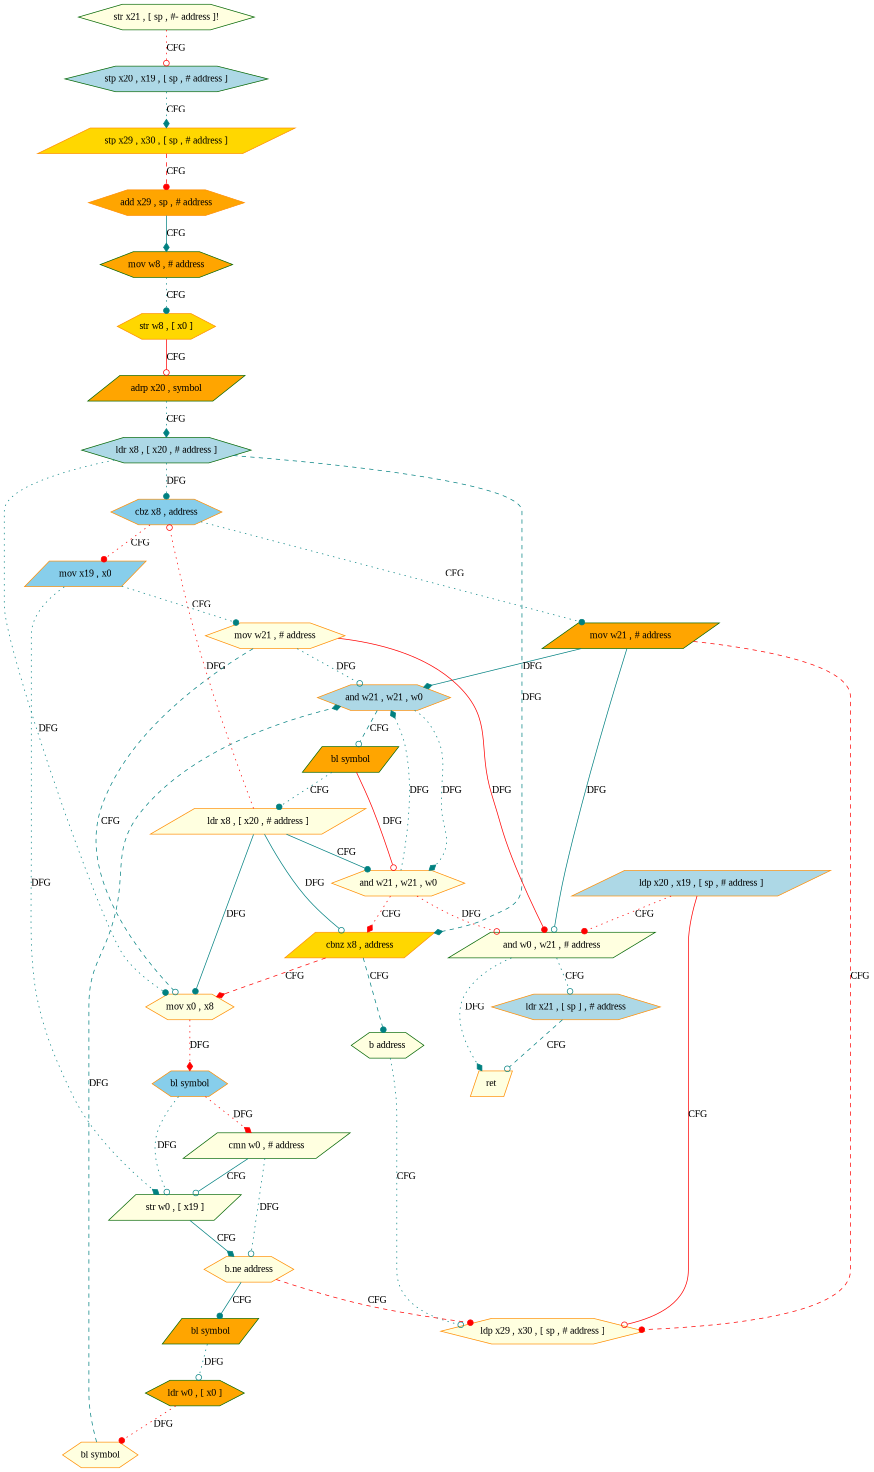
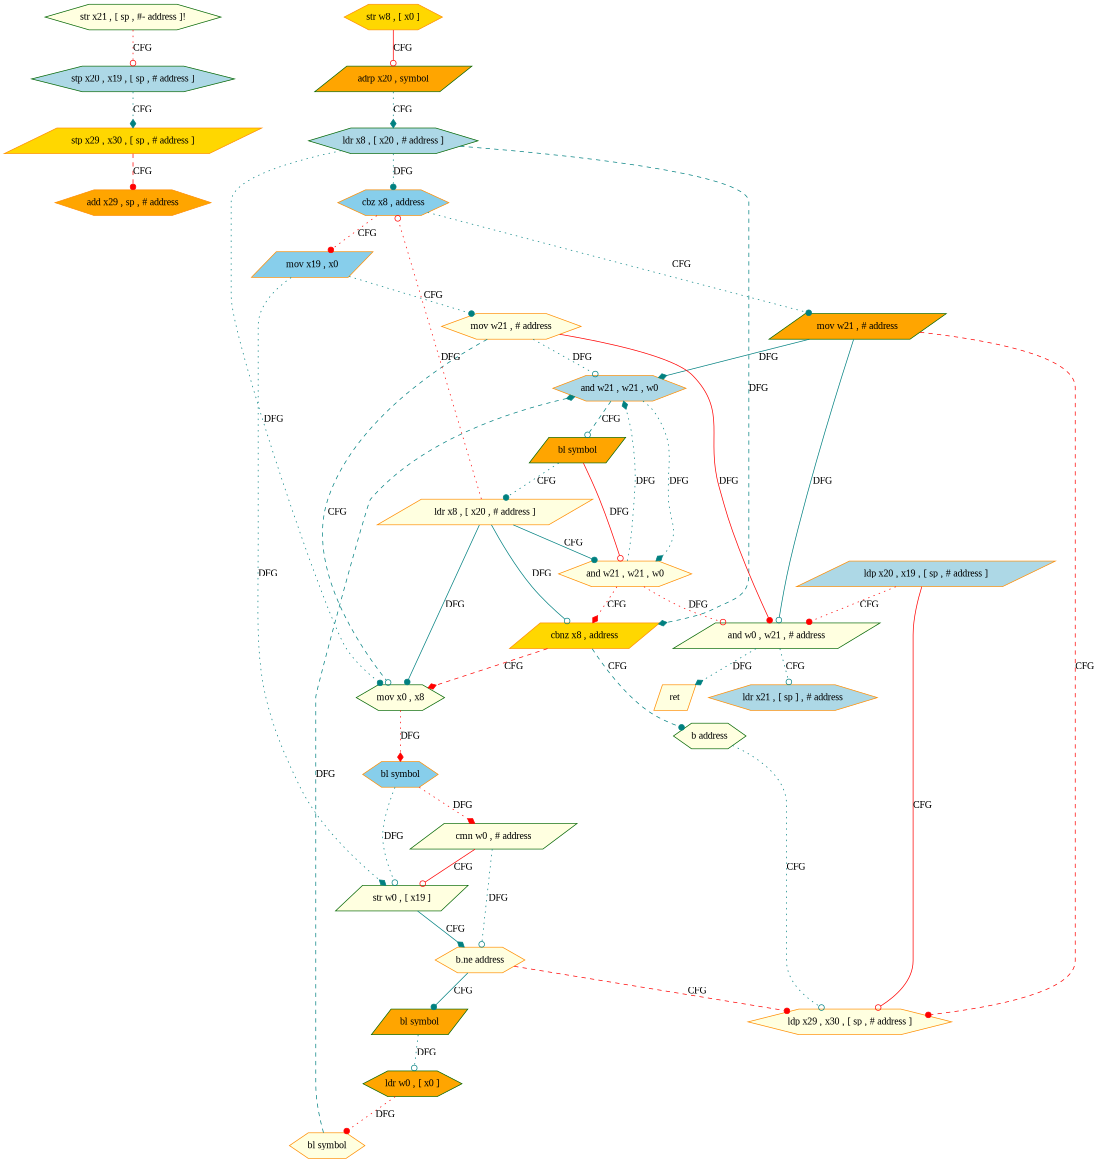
node "mov w8 , # address": removed
node "mov x0 , x8": color darkorange -> darkgreen
edge "ldr x21 , [ sp ] , # address" -> "ret": removed, label "CFG"
edge "cmn w0 , # address" -> "str w0 , [ x19 ]": color teal -> red
